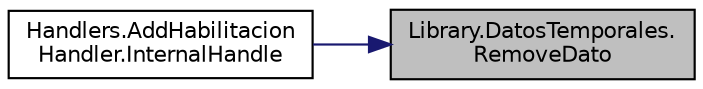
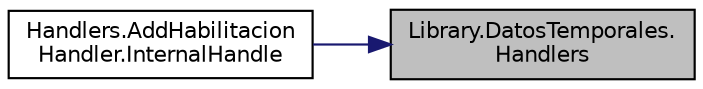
node "Library.DatosTemporales. RemoveDato": label "Library.DatosTemporales. RemoveDato" -> "Library.DatosTemporales. Handlers"
